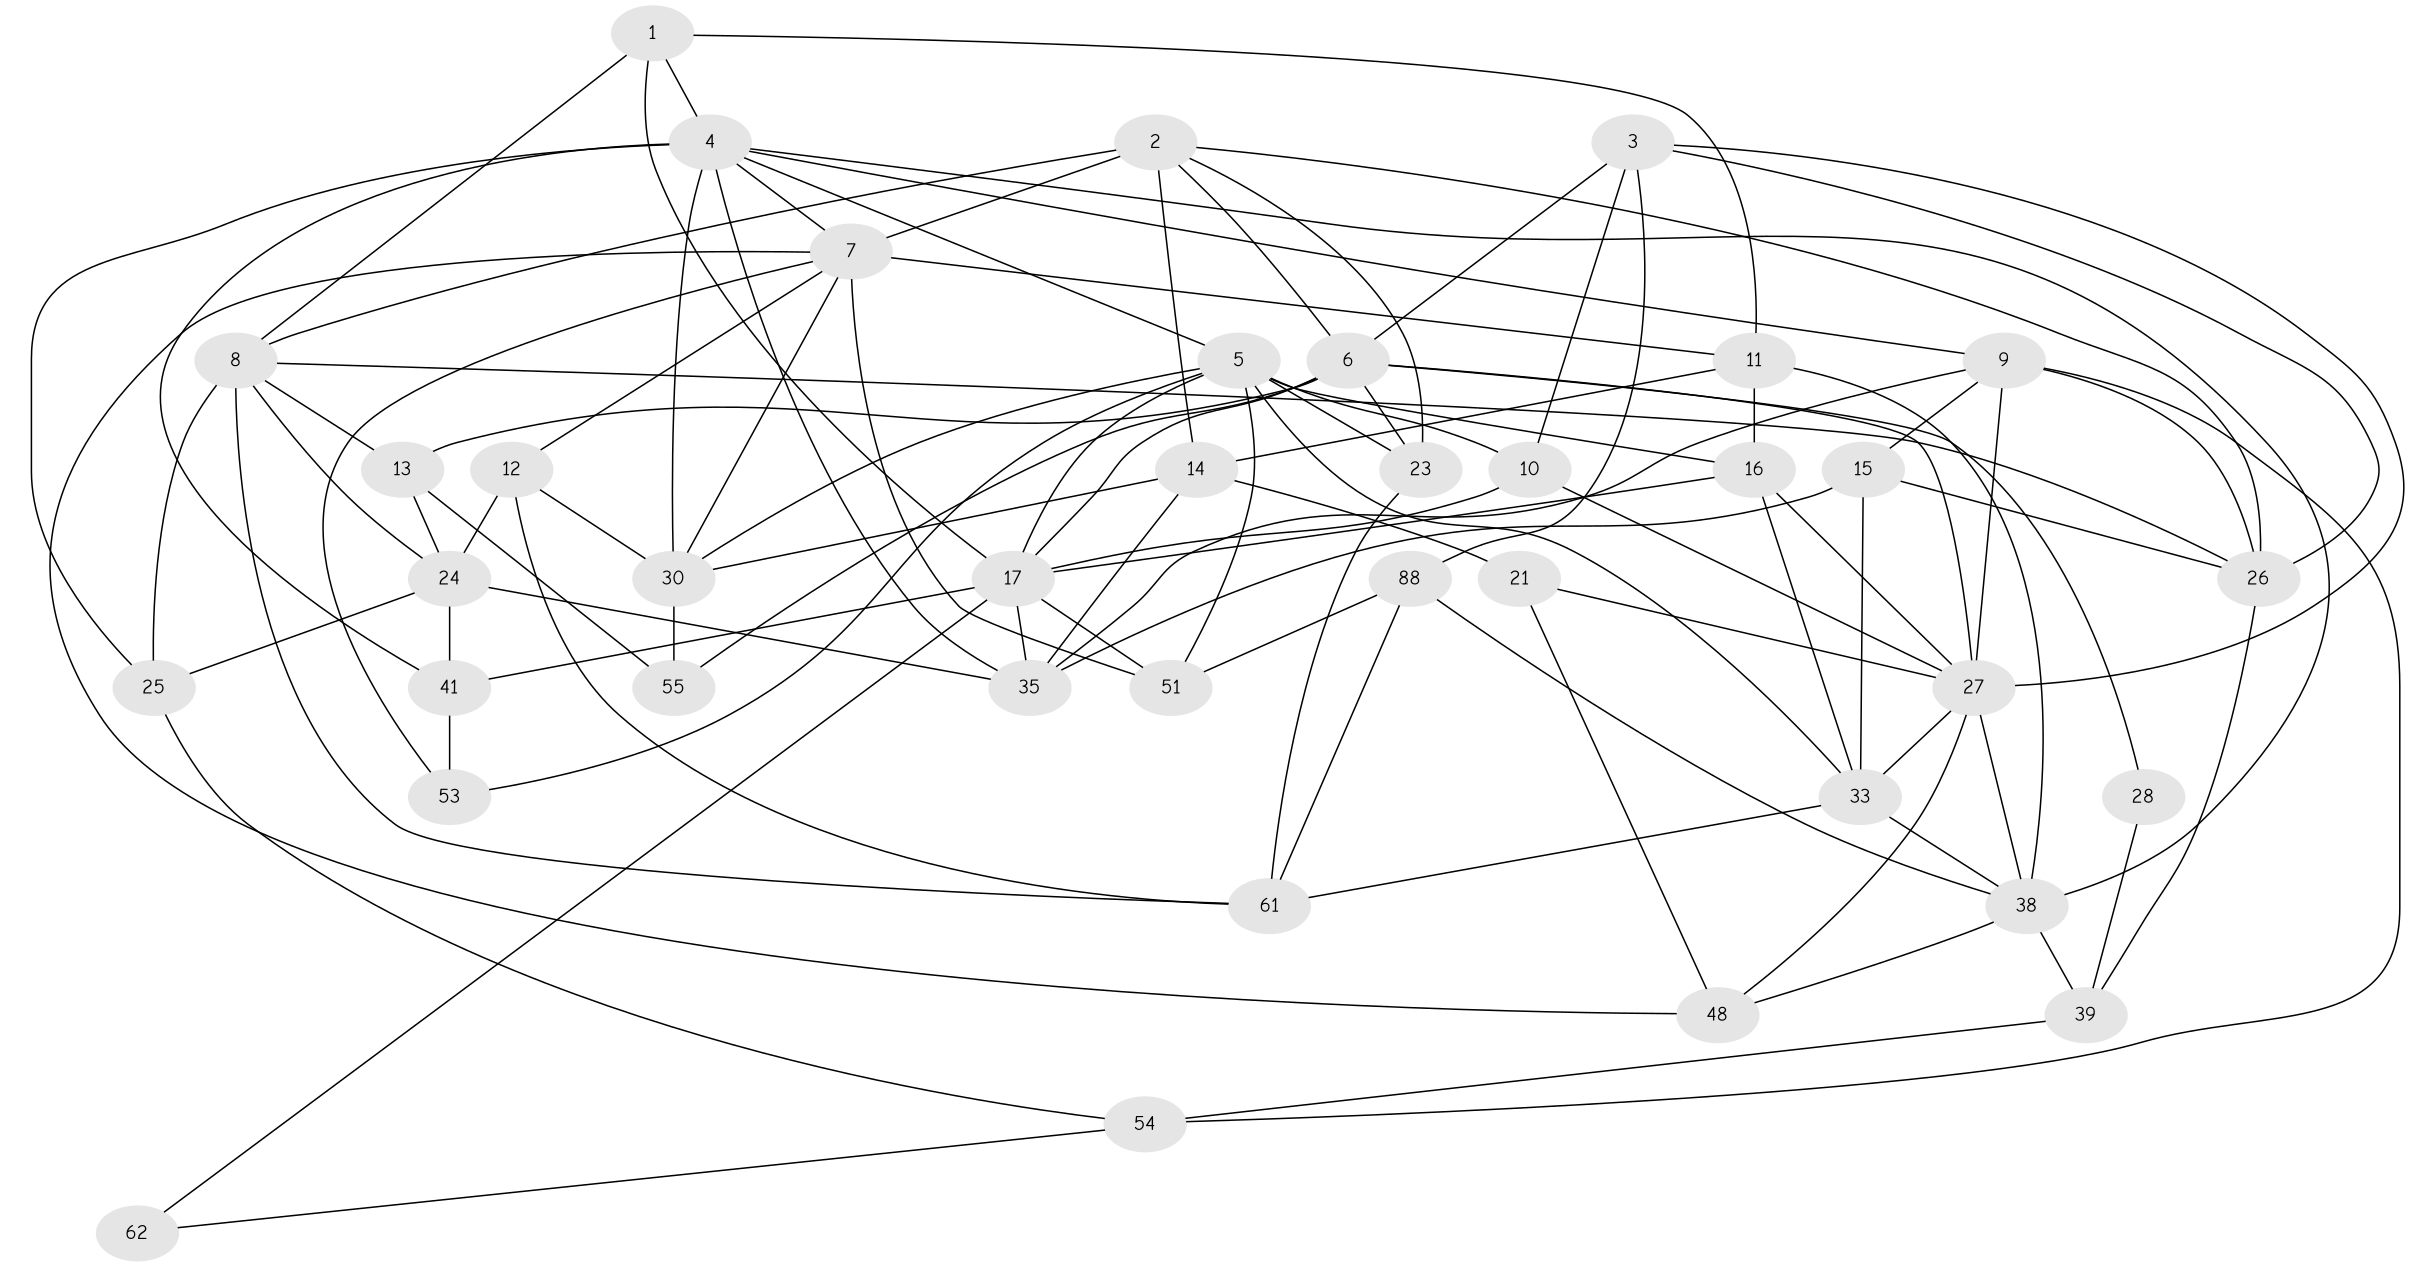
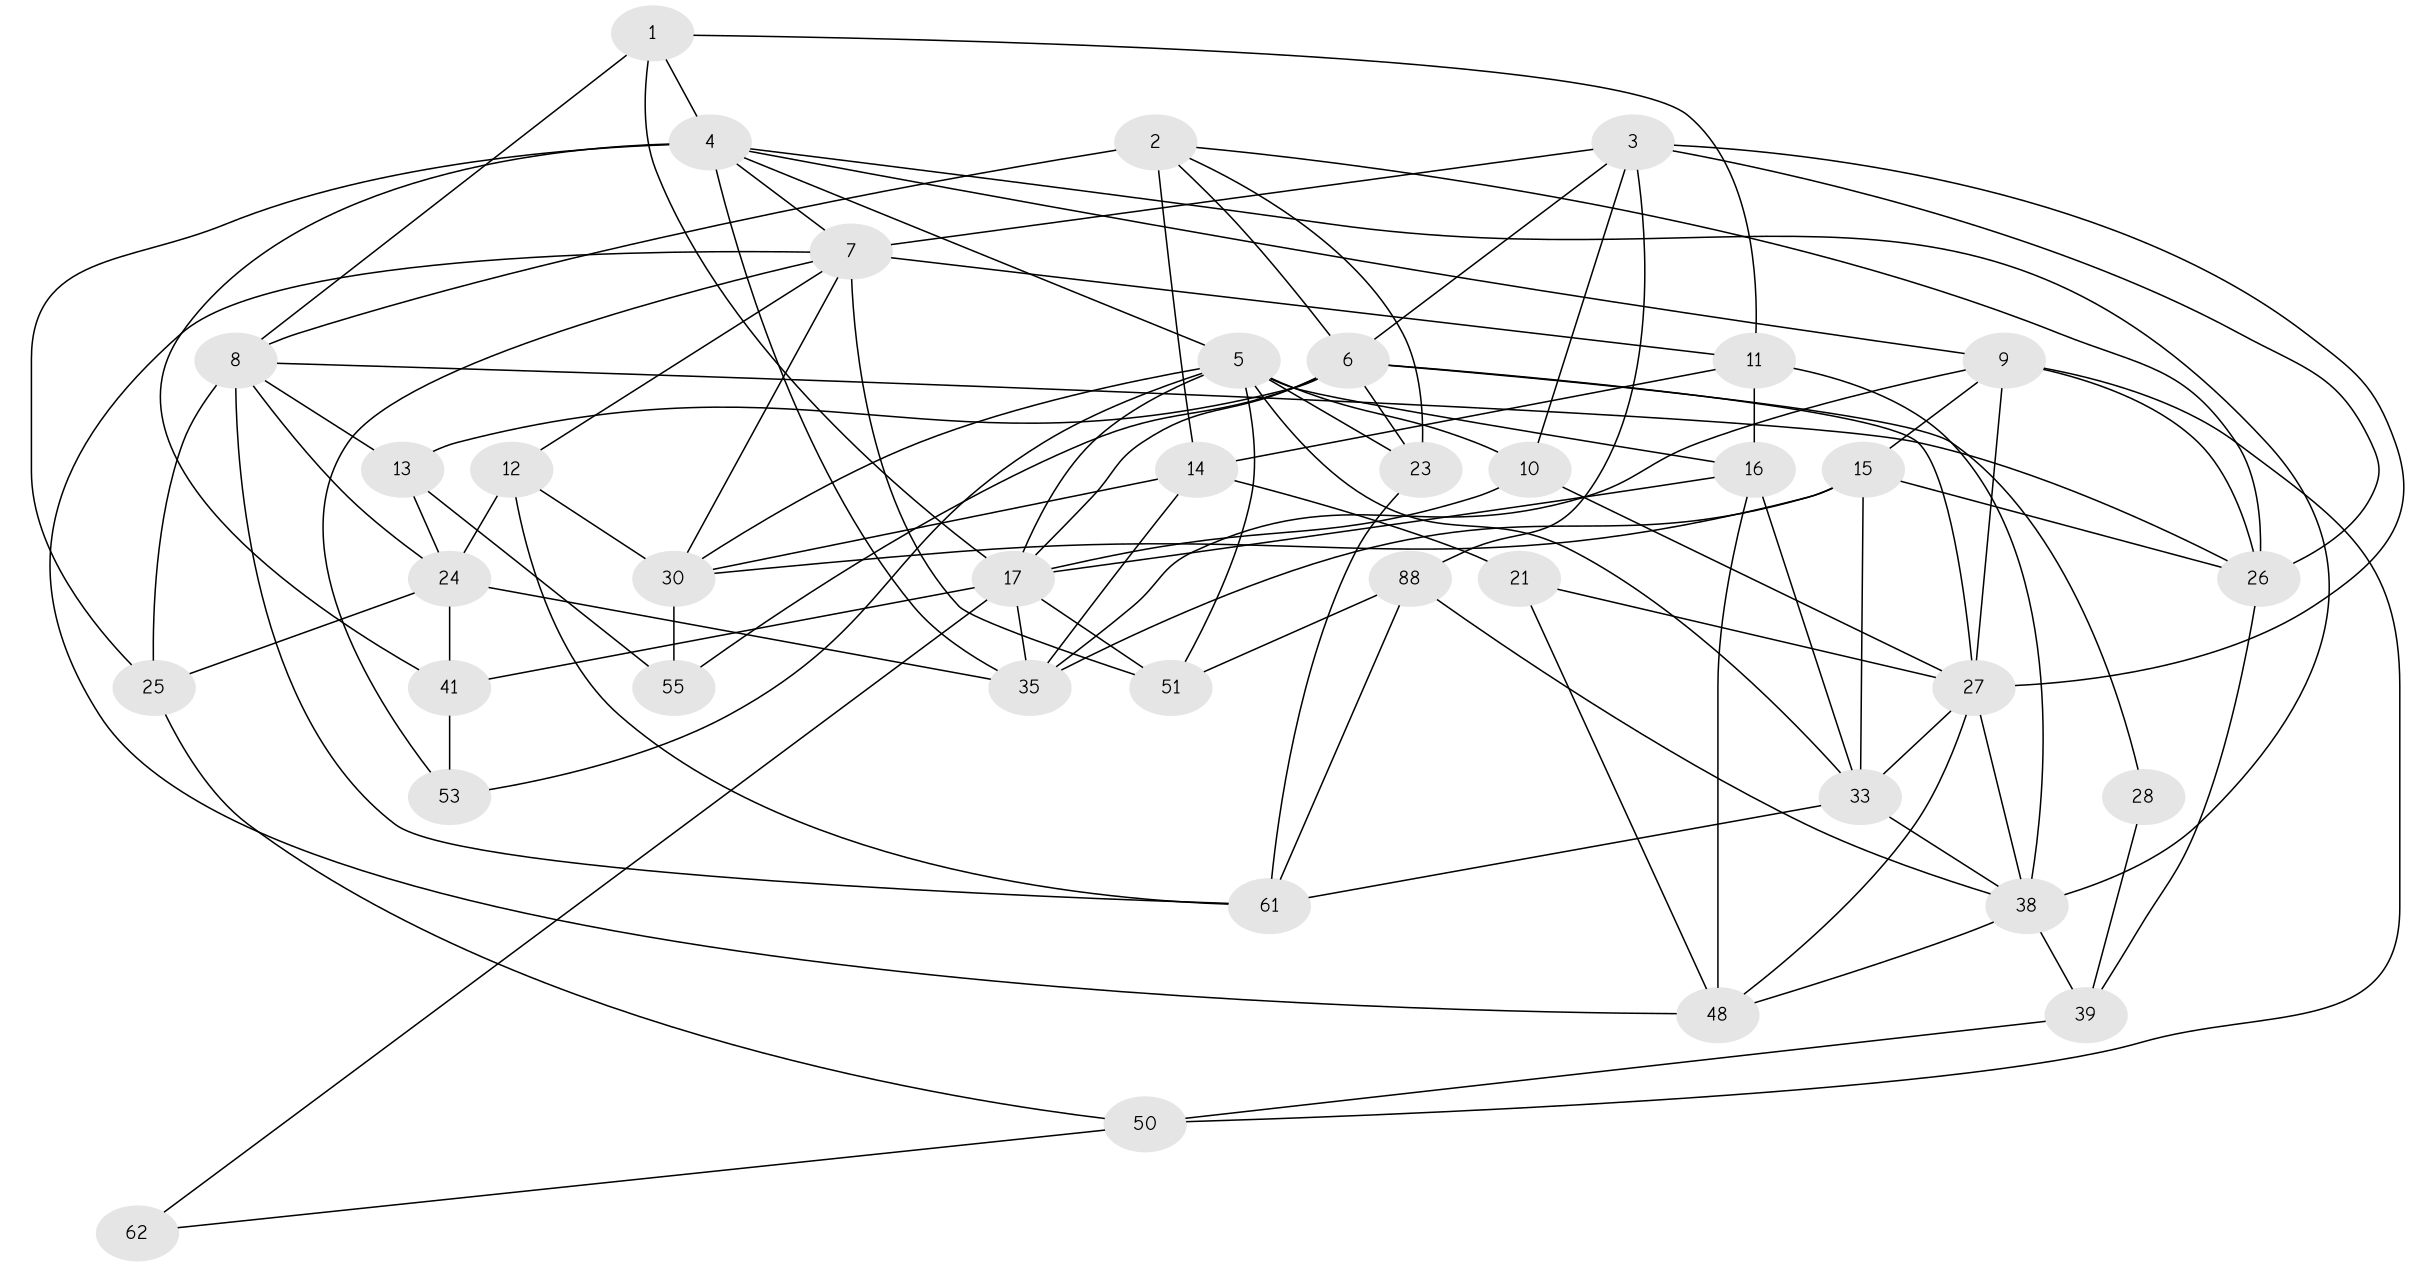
edge "2" -- "7": now "3" -- "7"
edge "4" -- "30": now "15" -- "30"
edge "16" -- "27": now "16" -- "48"
node "54": label "54" -> "50"
